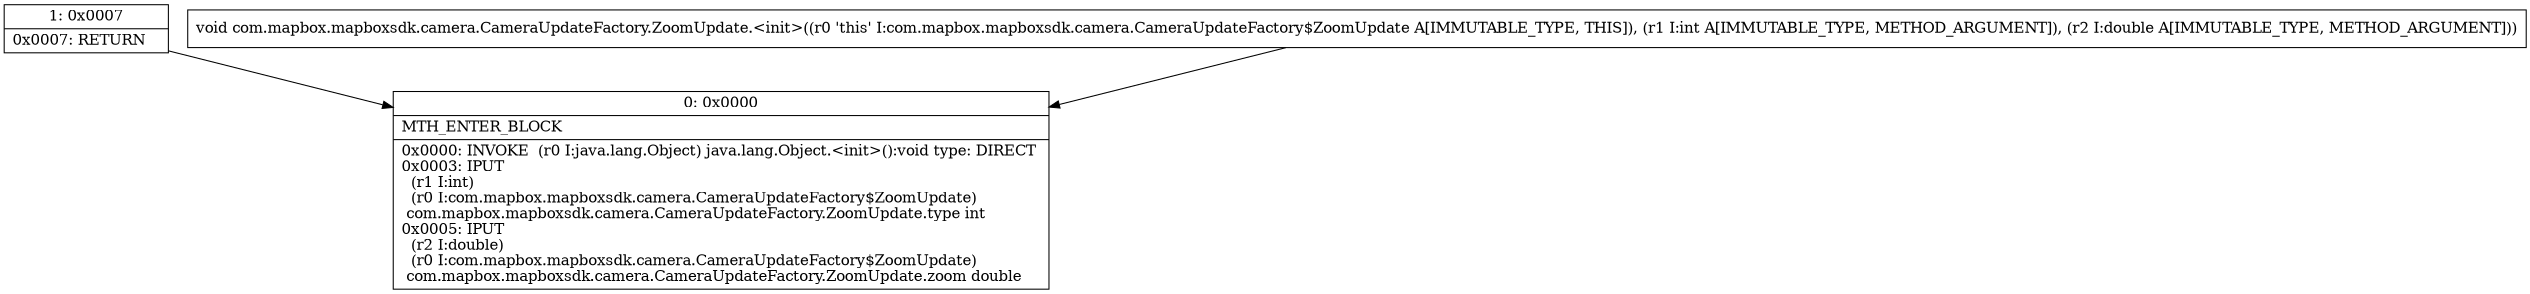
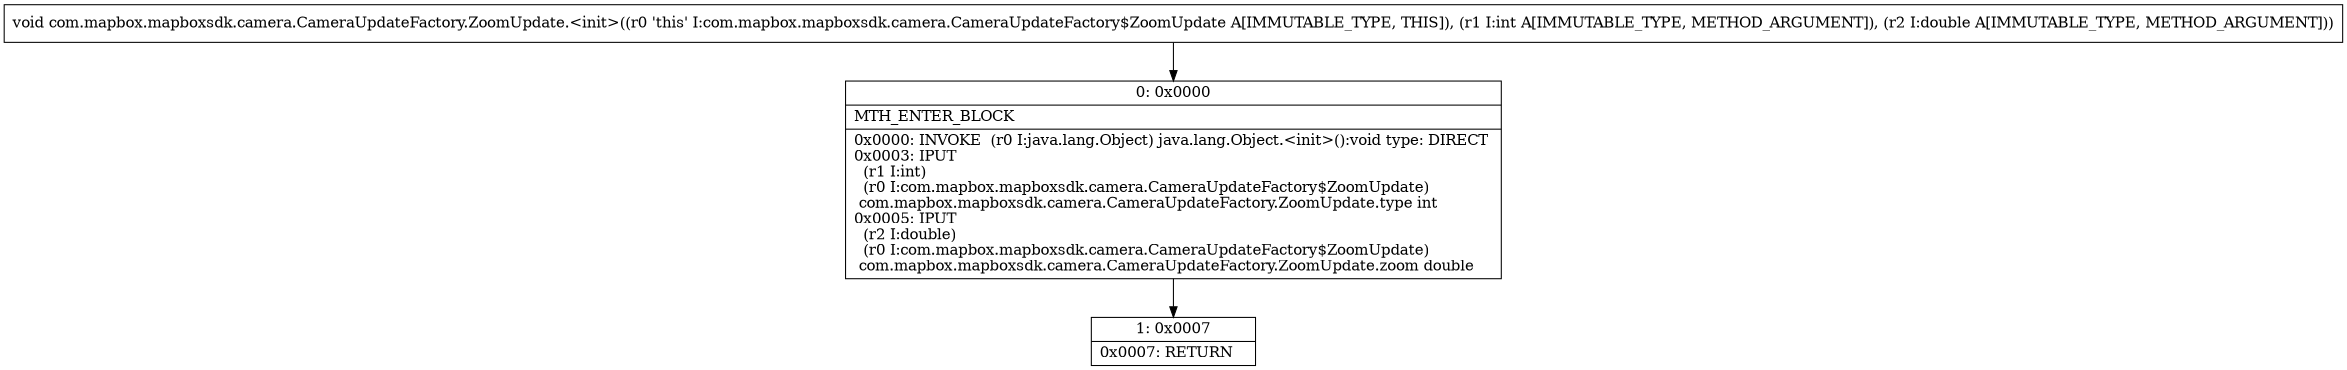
edge "1: 0x0007" -> "0: 0x0000": reversed
